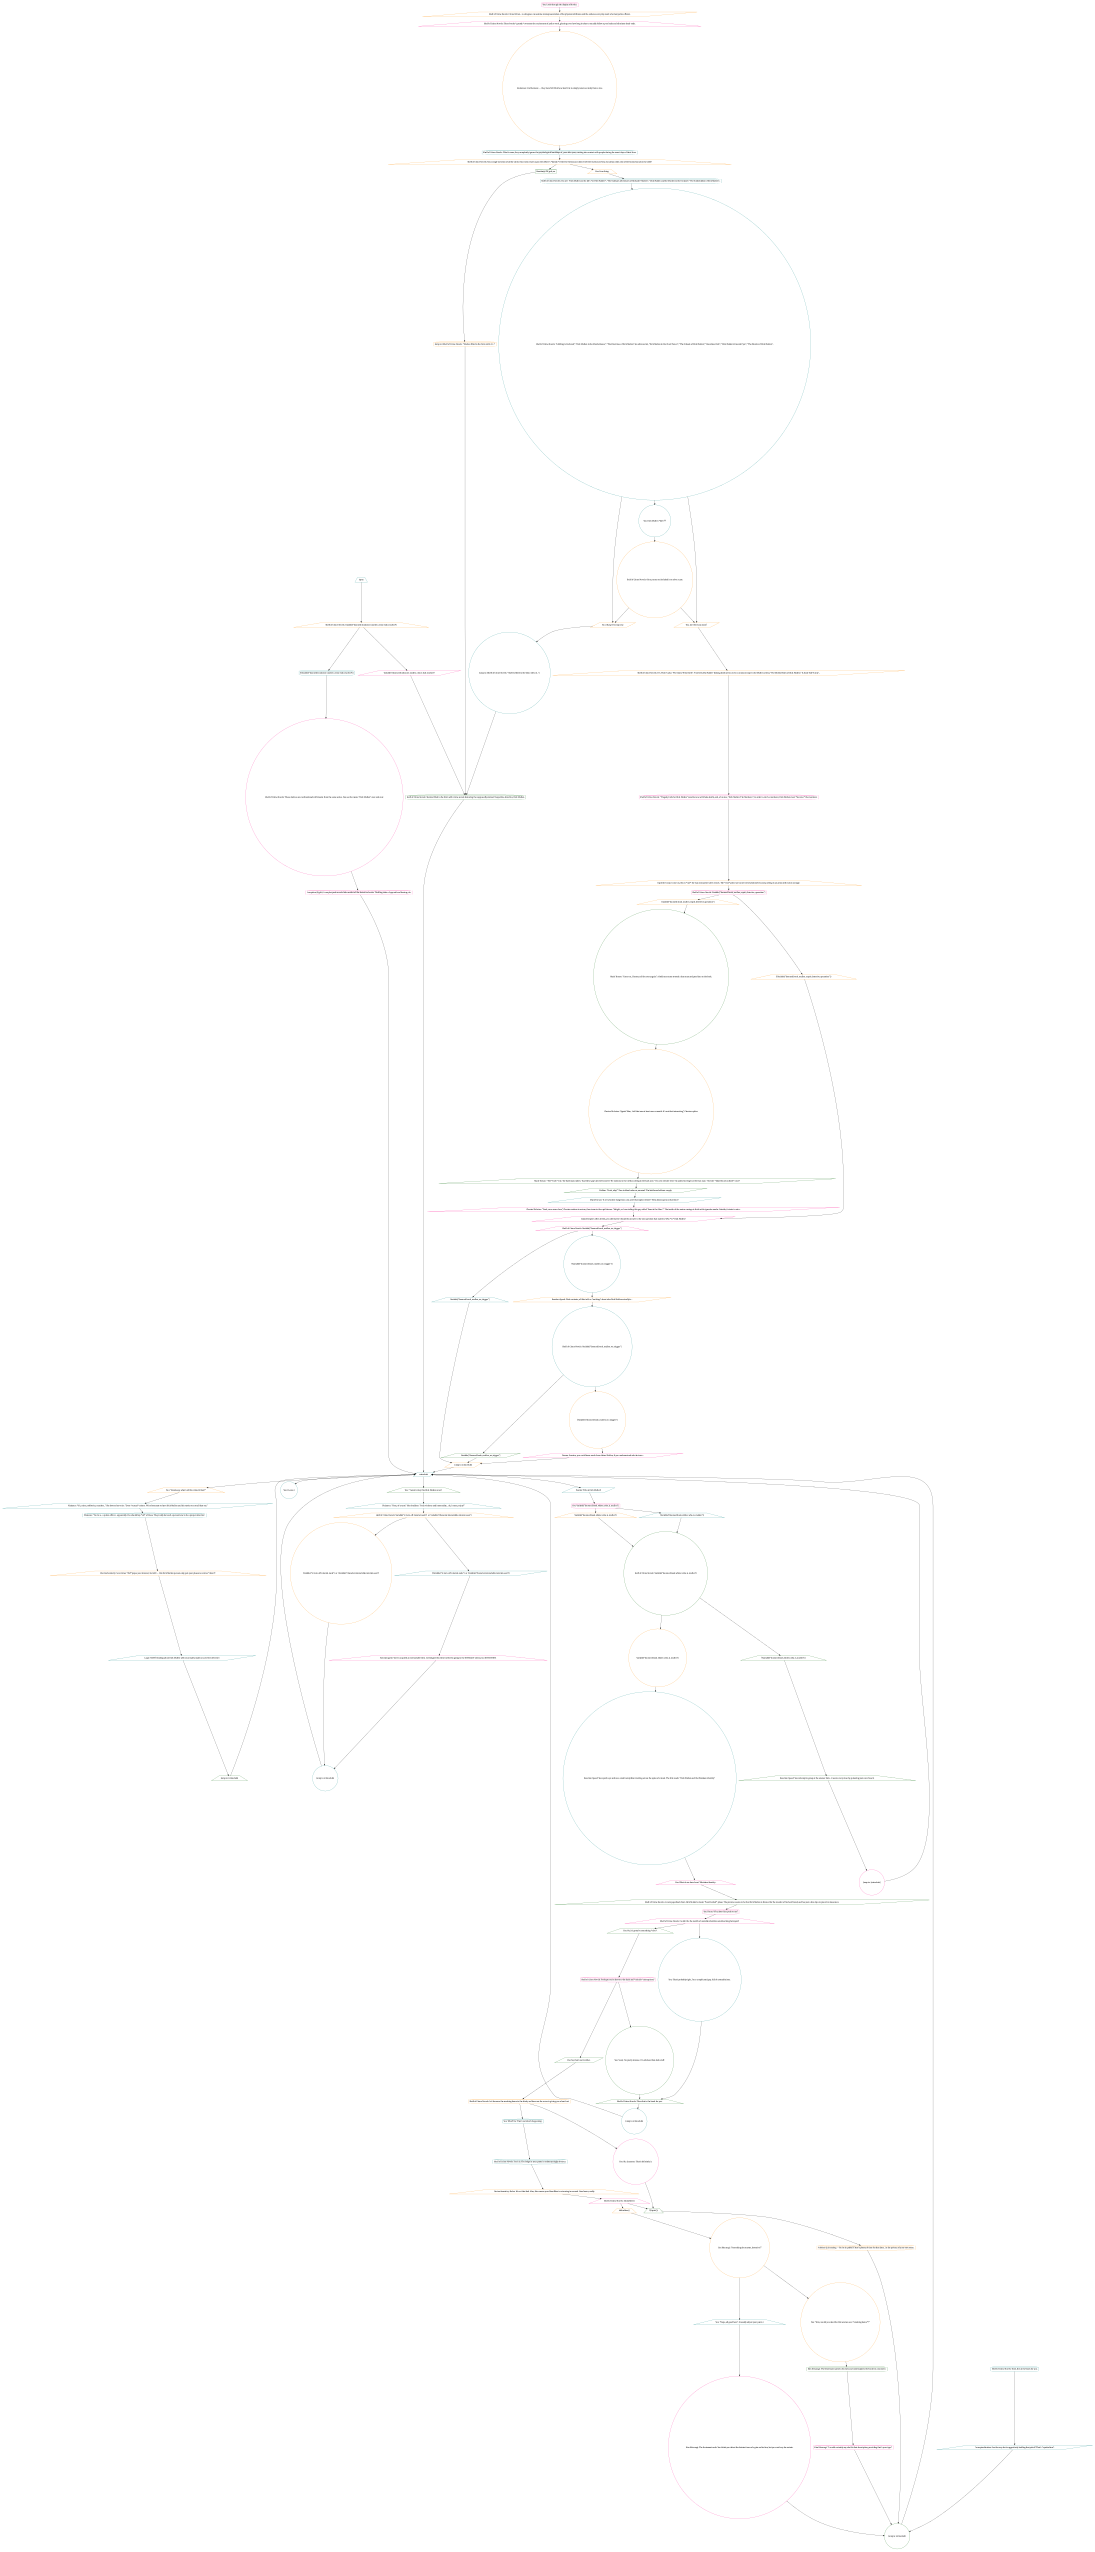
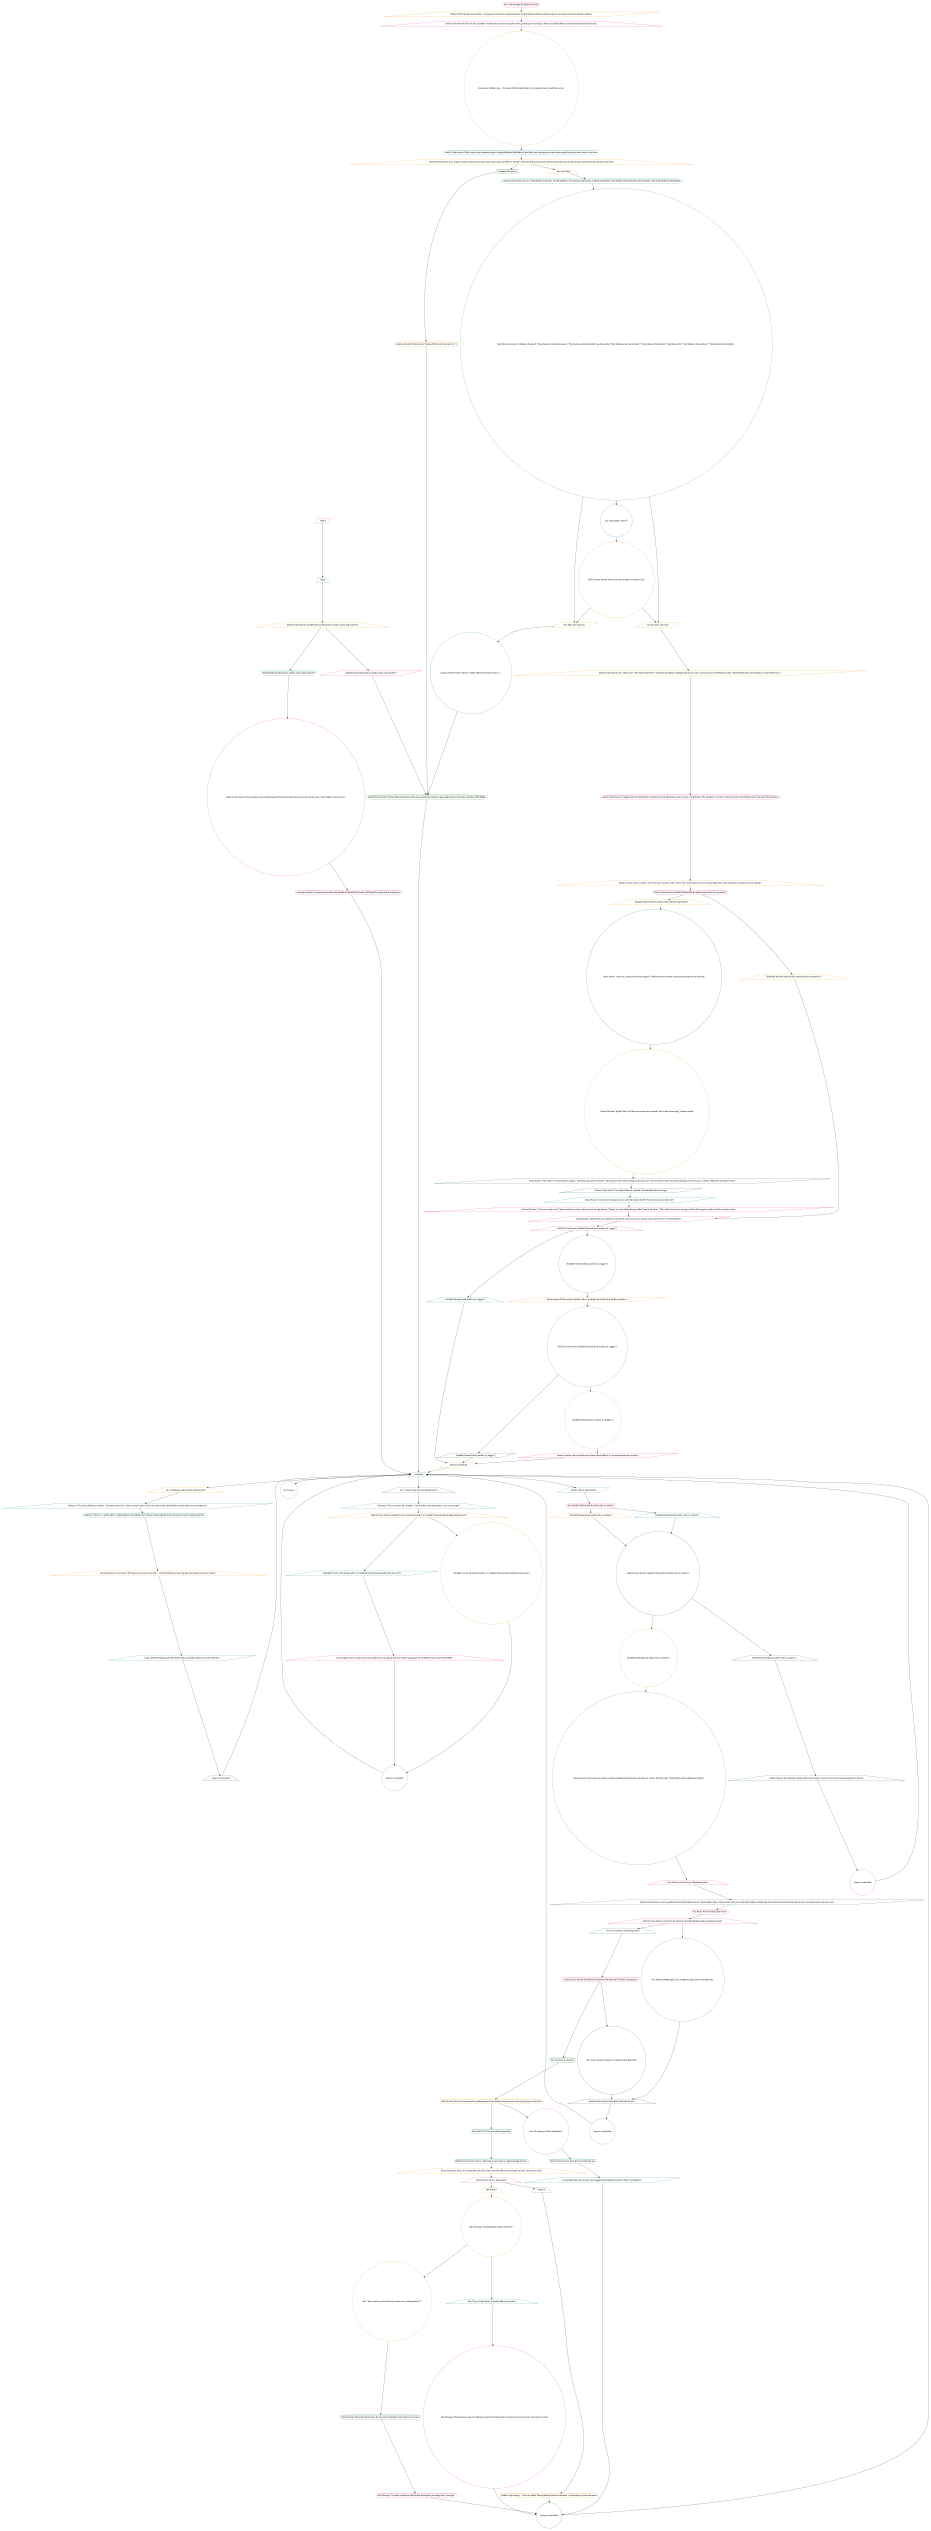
node "START": added
node "You: No, that's not it either.": shape parallelogram -> cylinder
edge "You: Oh, character. That's definitely it." -> "!(Esprit())": now "You: Oh, character. That's definitely it." -> "Shelf of Crime Novels: Yeah, this is the book for you."
